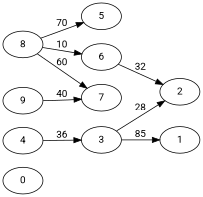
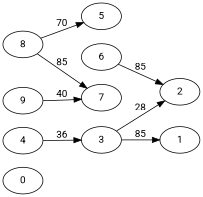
edge "8" -> "6": removed, label "10"
edge "8" -> "7": label "60" -> "85"
edge "6" -> "2": label "32" -> "85"
